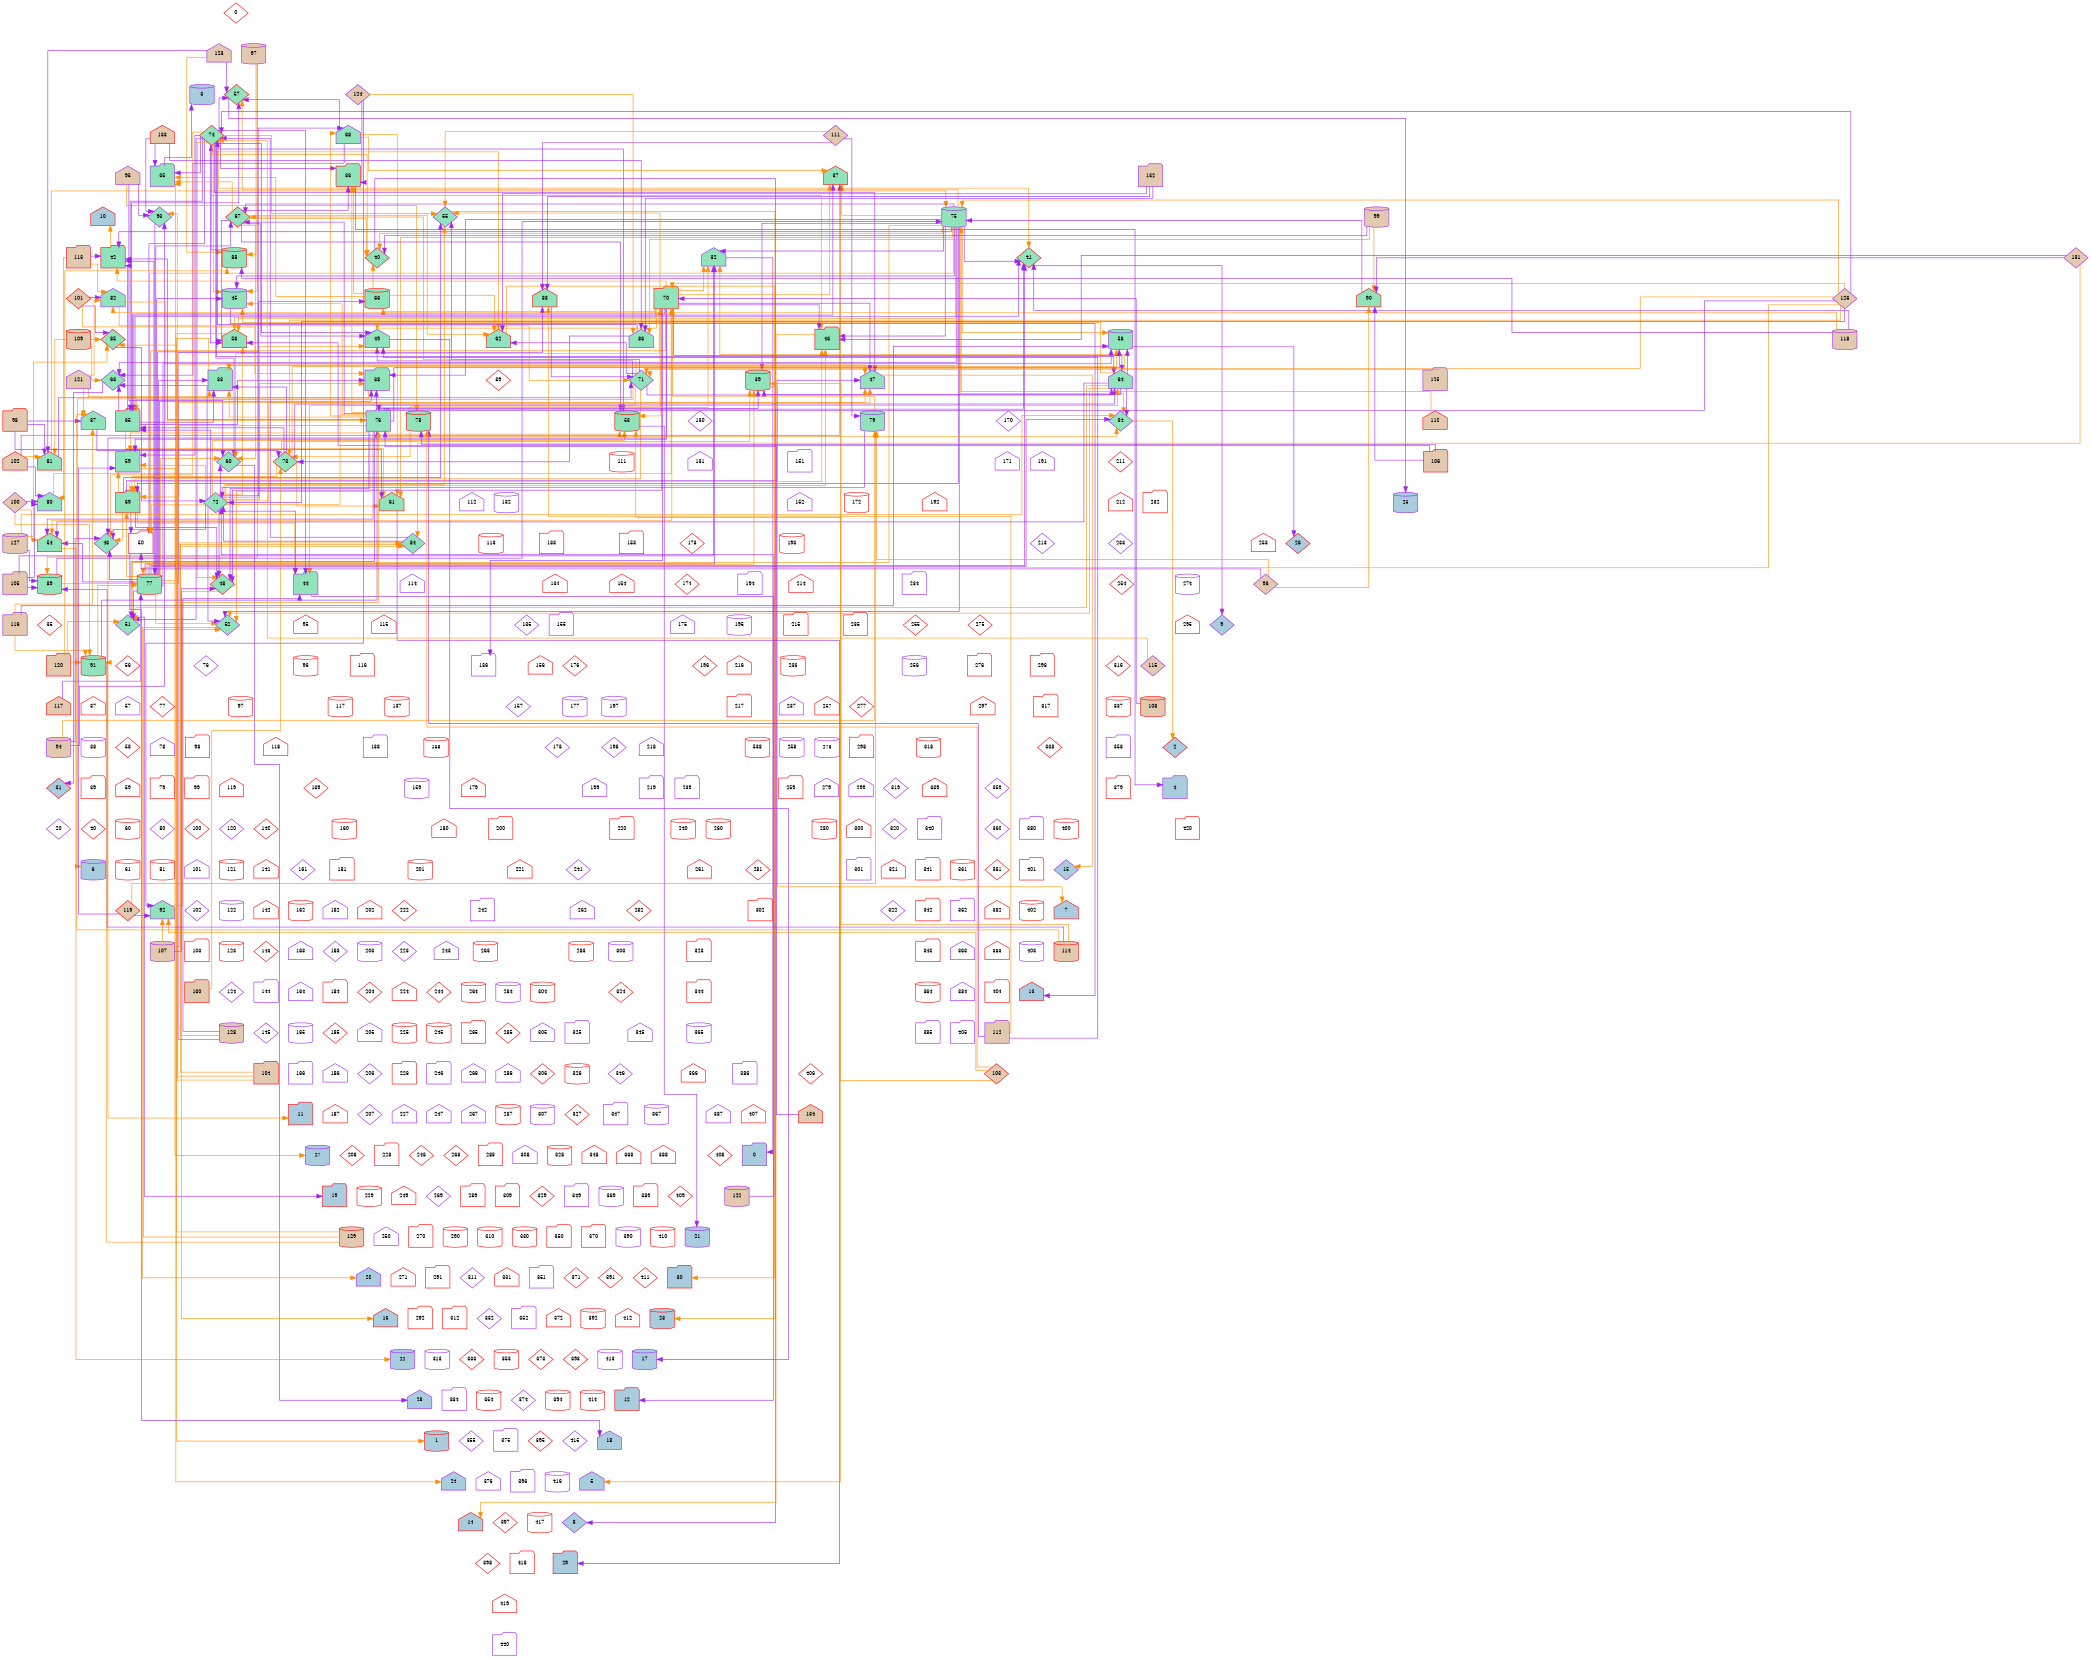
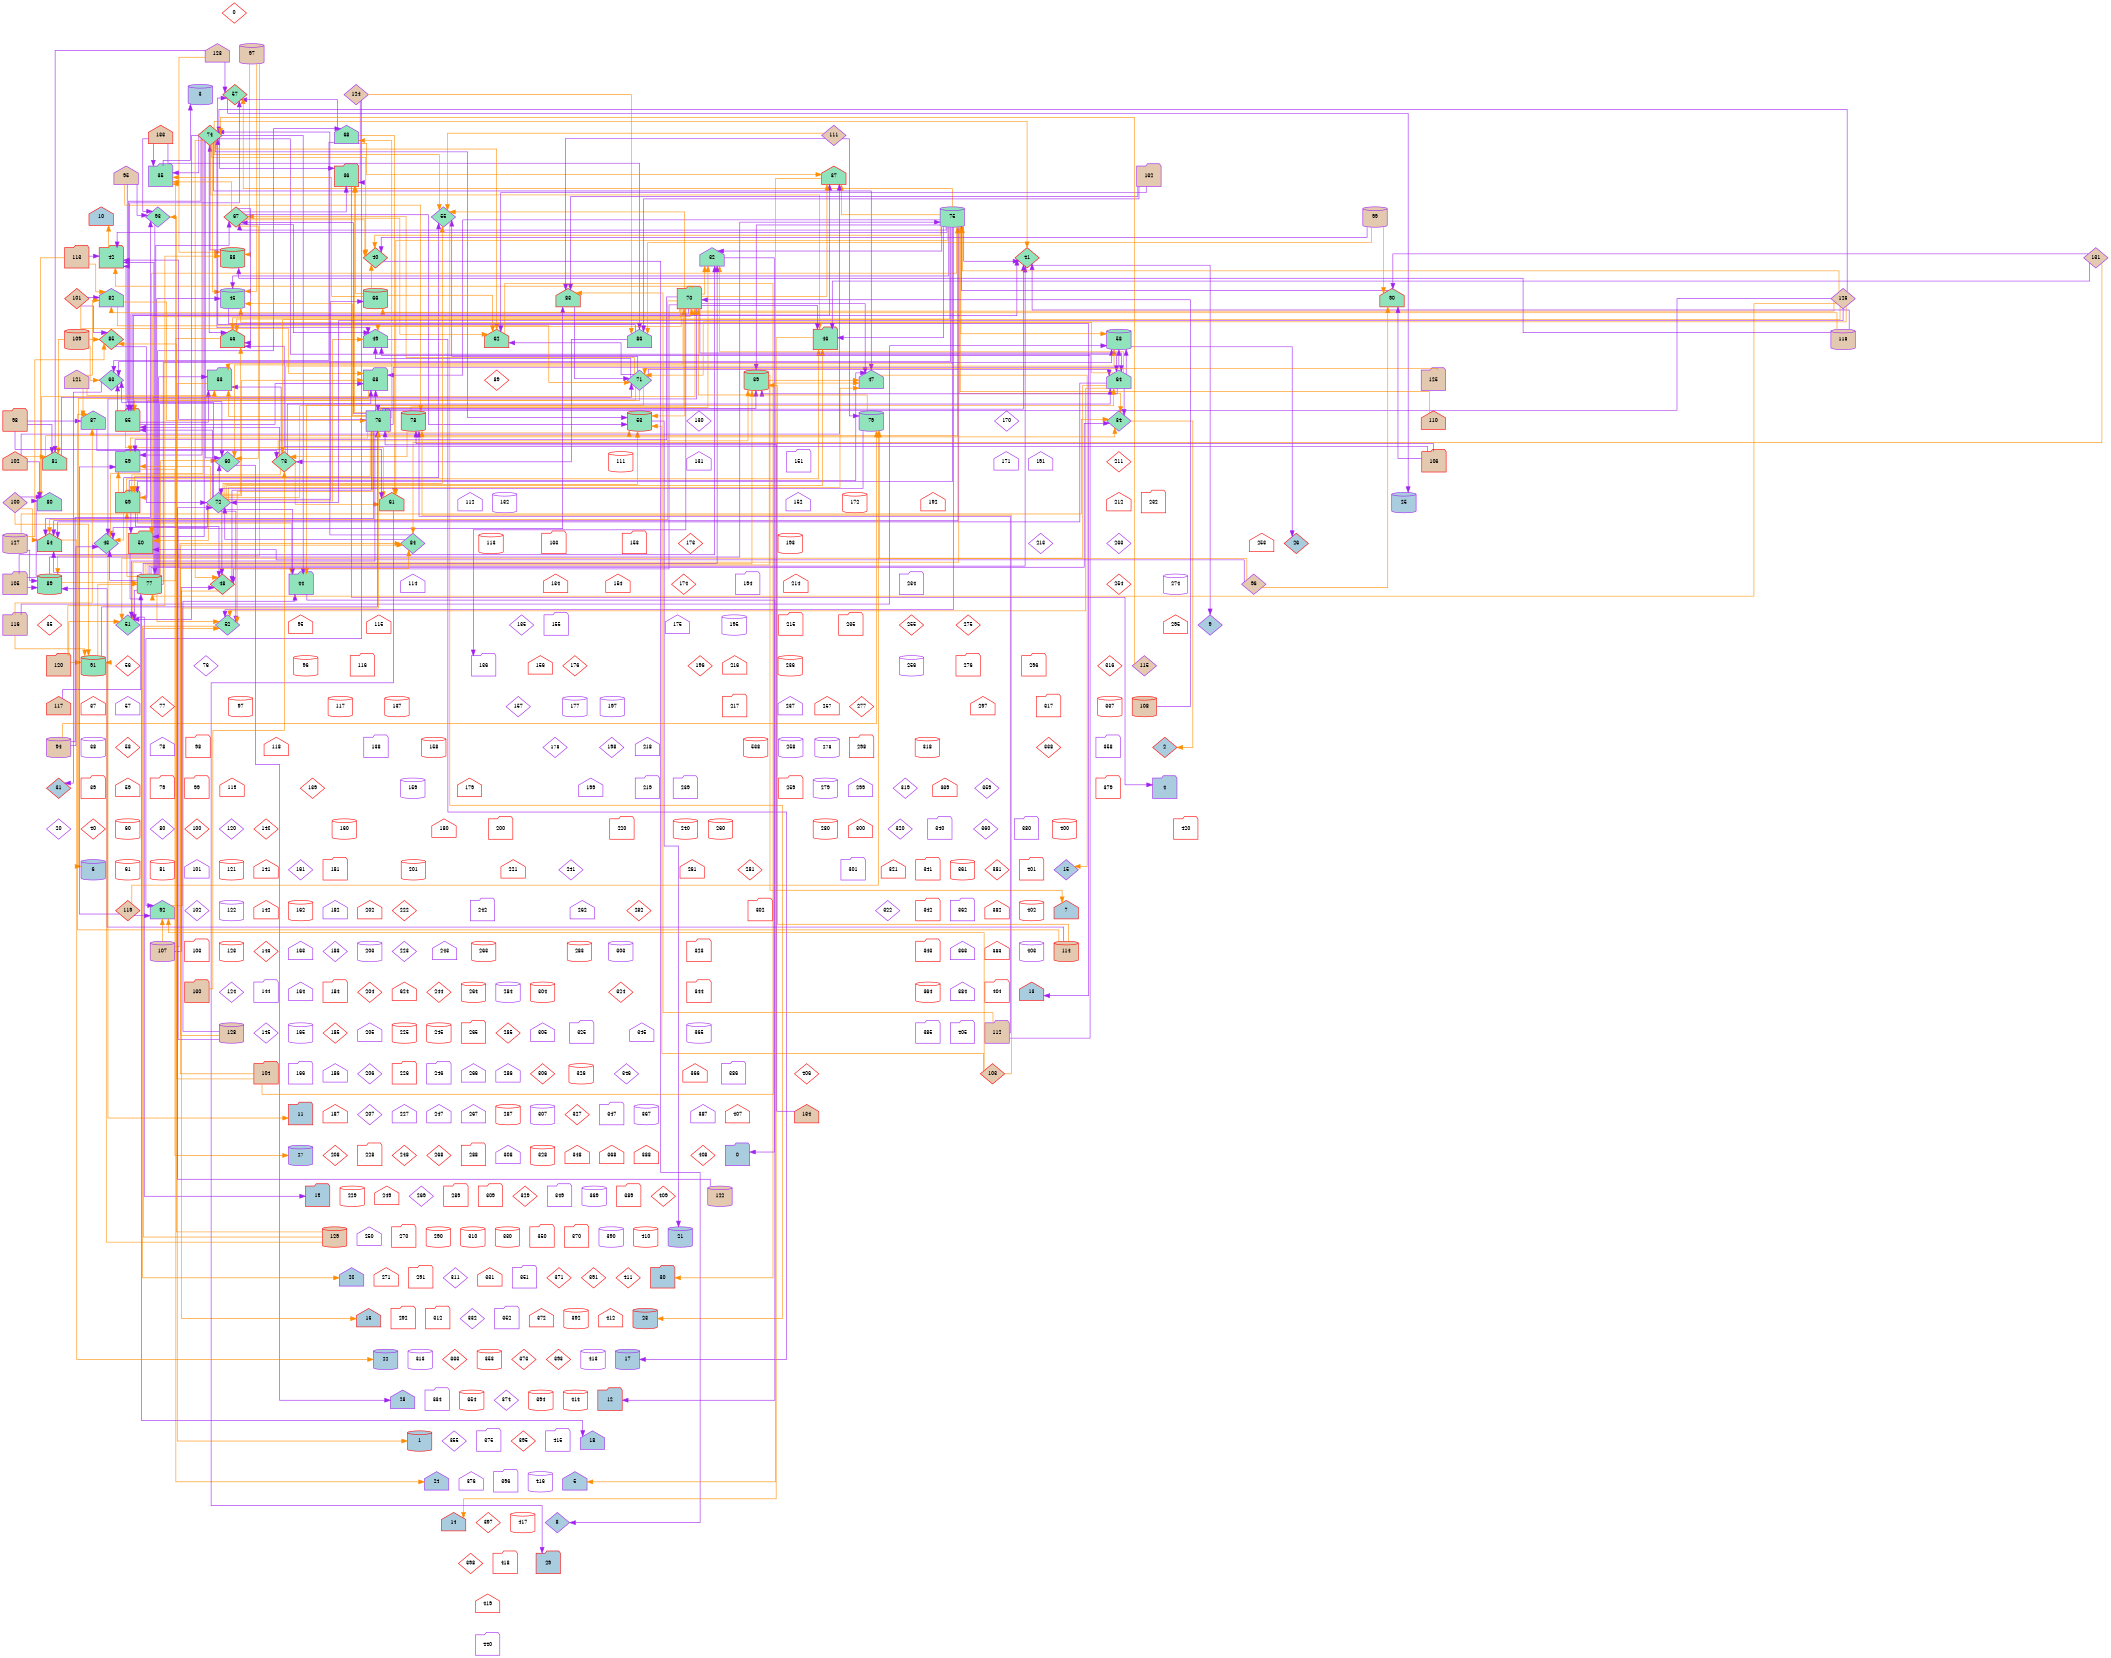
edge "75" -> "54": added
node "50": fillcolor #ffffff -> #91e3bb
node "279": shape house -> cylinder
node "224": label "224" -> "624"
node "415": shape diamond -> folder
